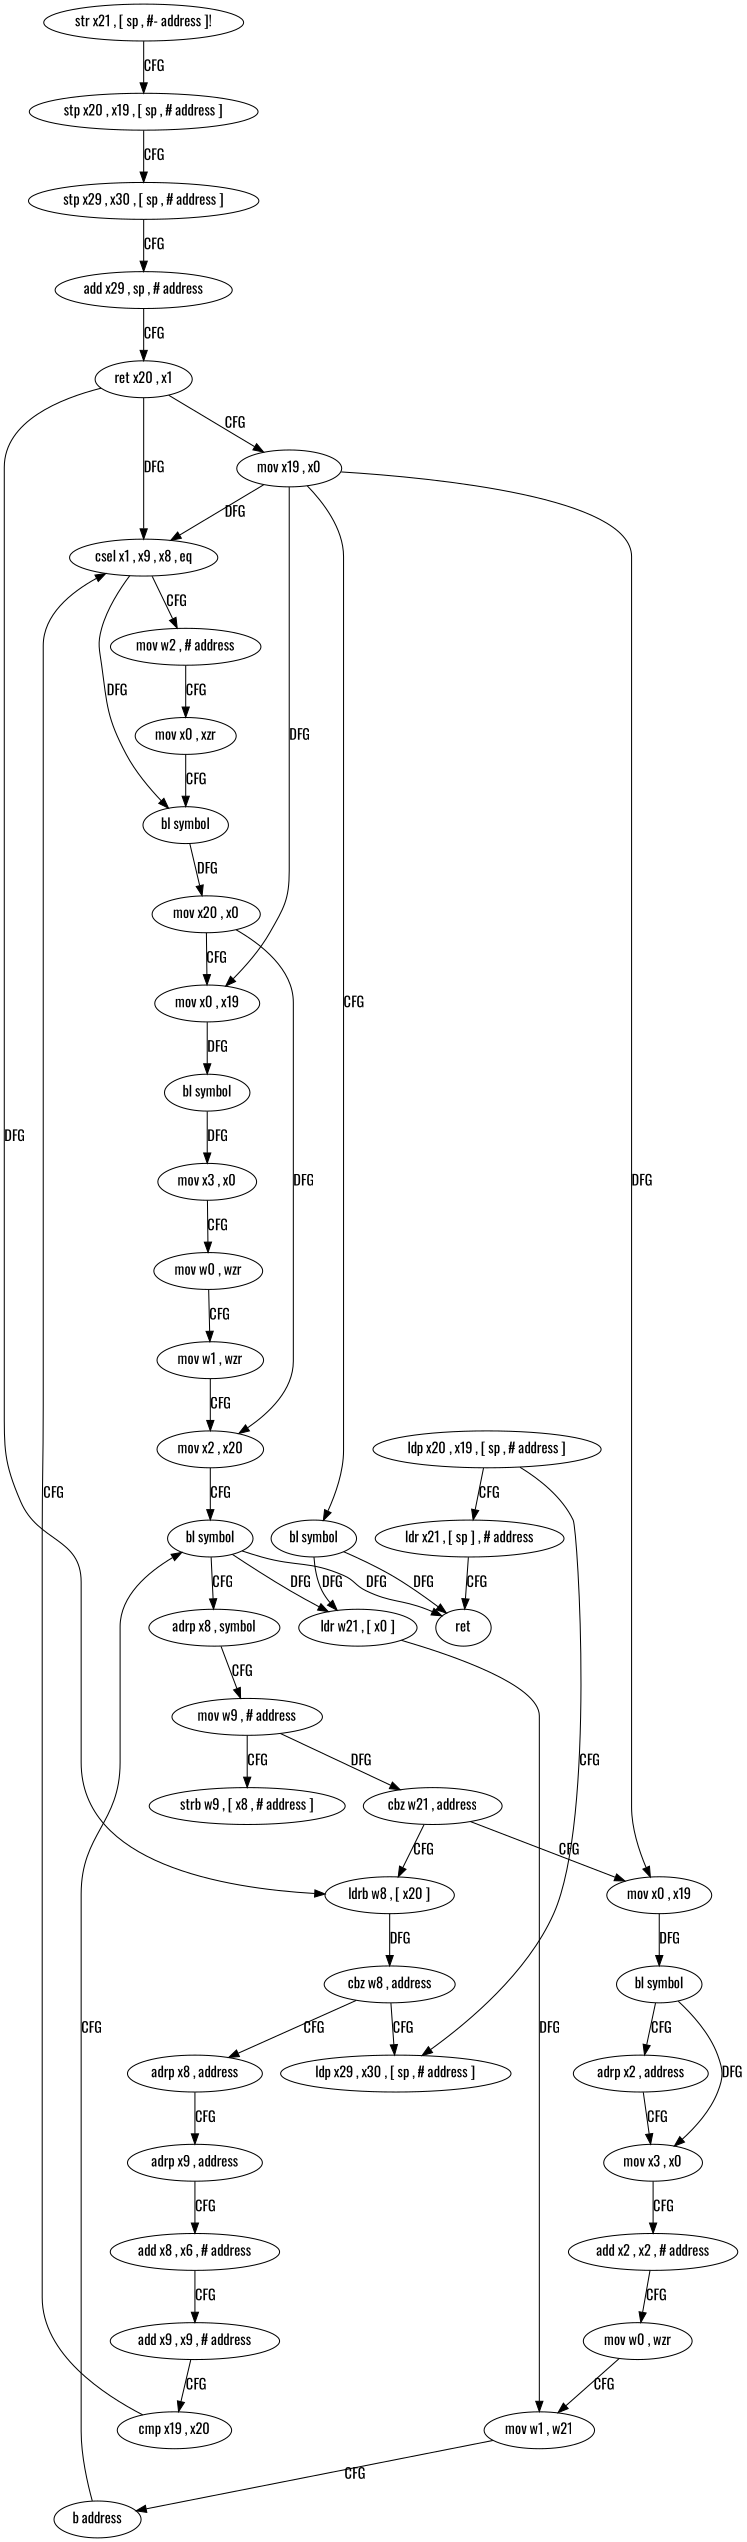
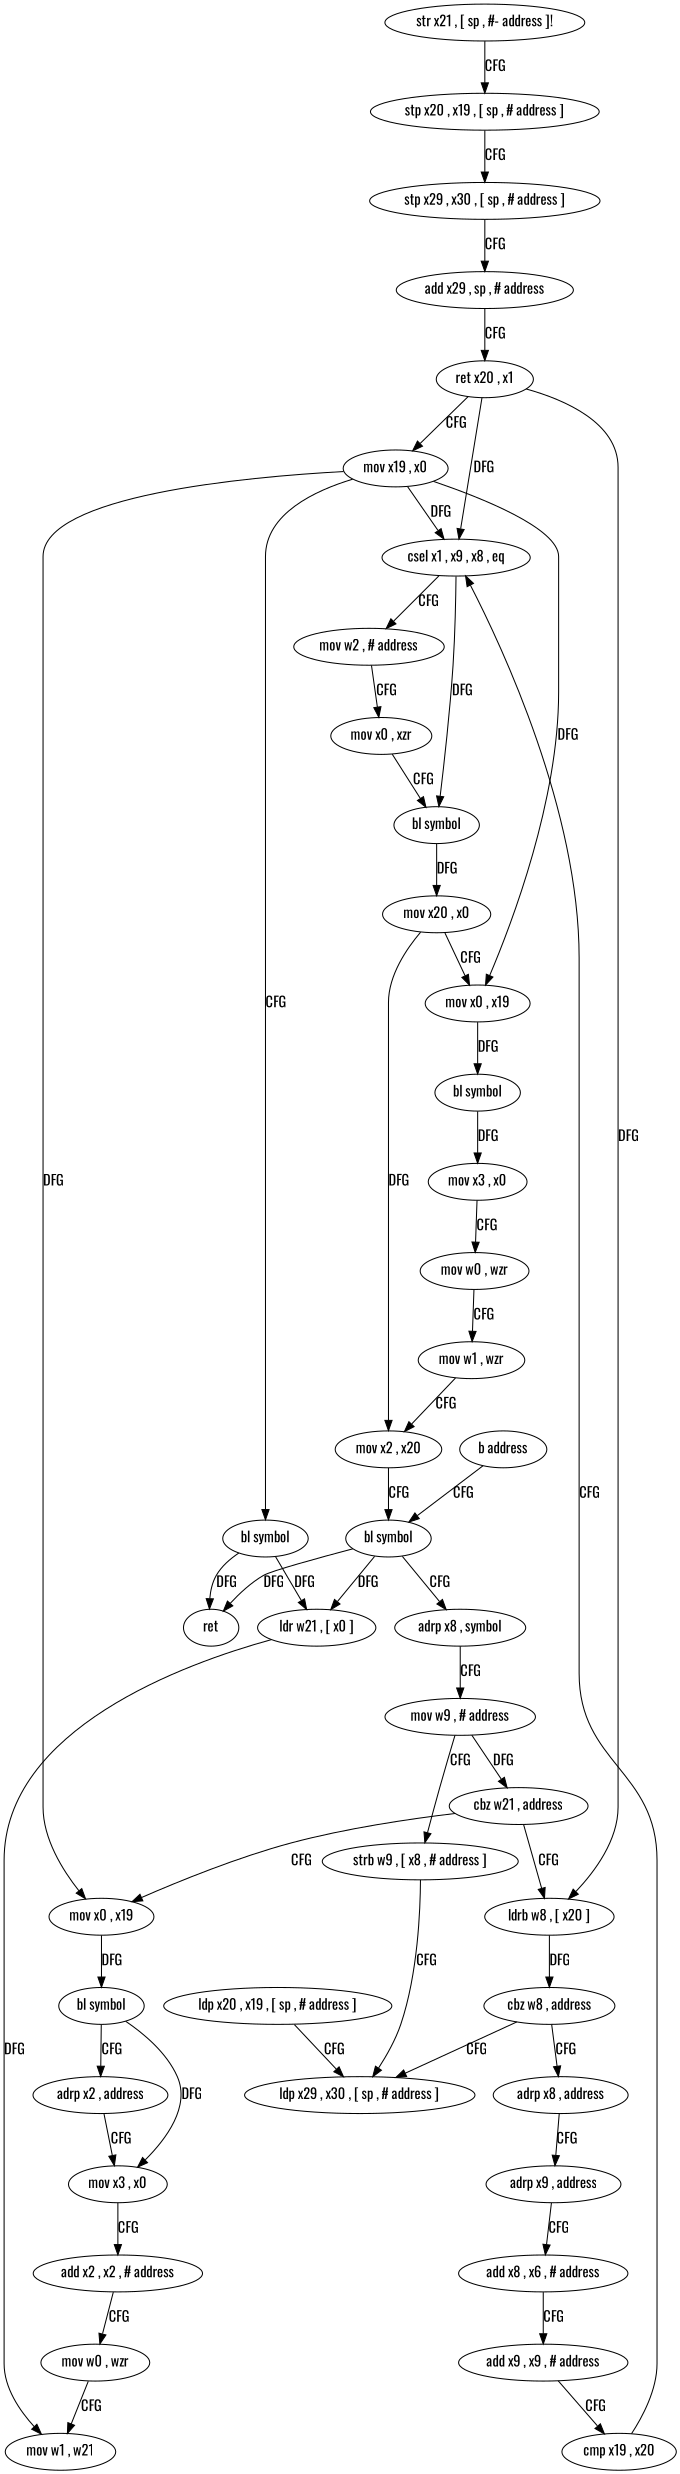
node "ldr x21 , [ sp ] , # address": removed
edge "strb w9 , [ x8 , # address ]" -> "ldp x29 , x30 , [ sp , # address ]": added, label "CFG"
edge "mov w1 , w21" -> "b address": removed, label "CFG"
